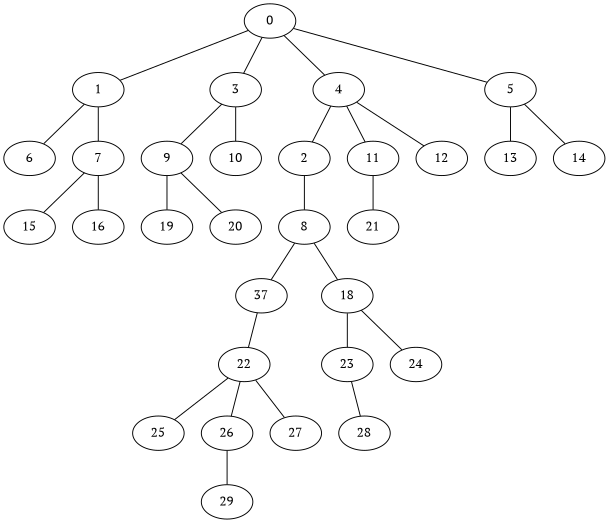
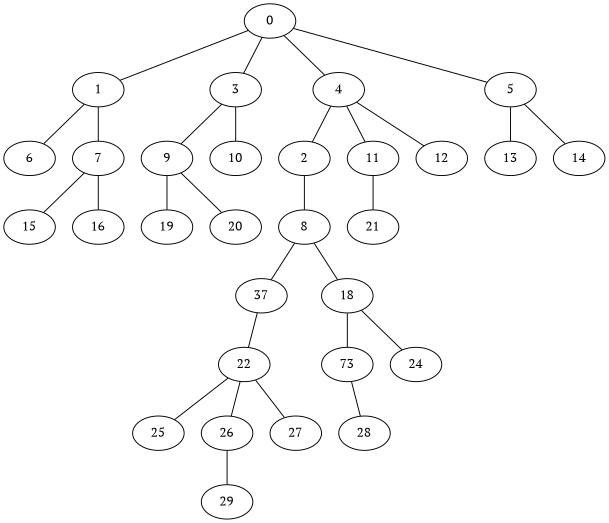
node "23": label "23" -> "73"
